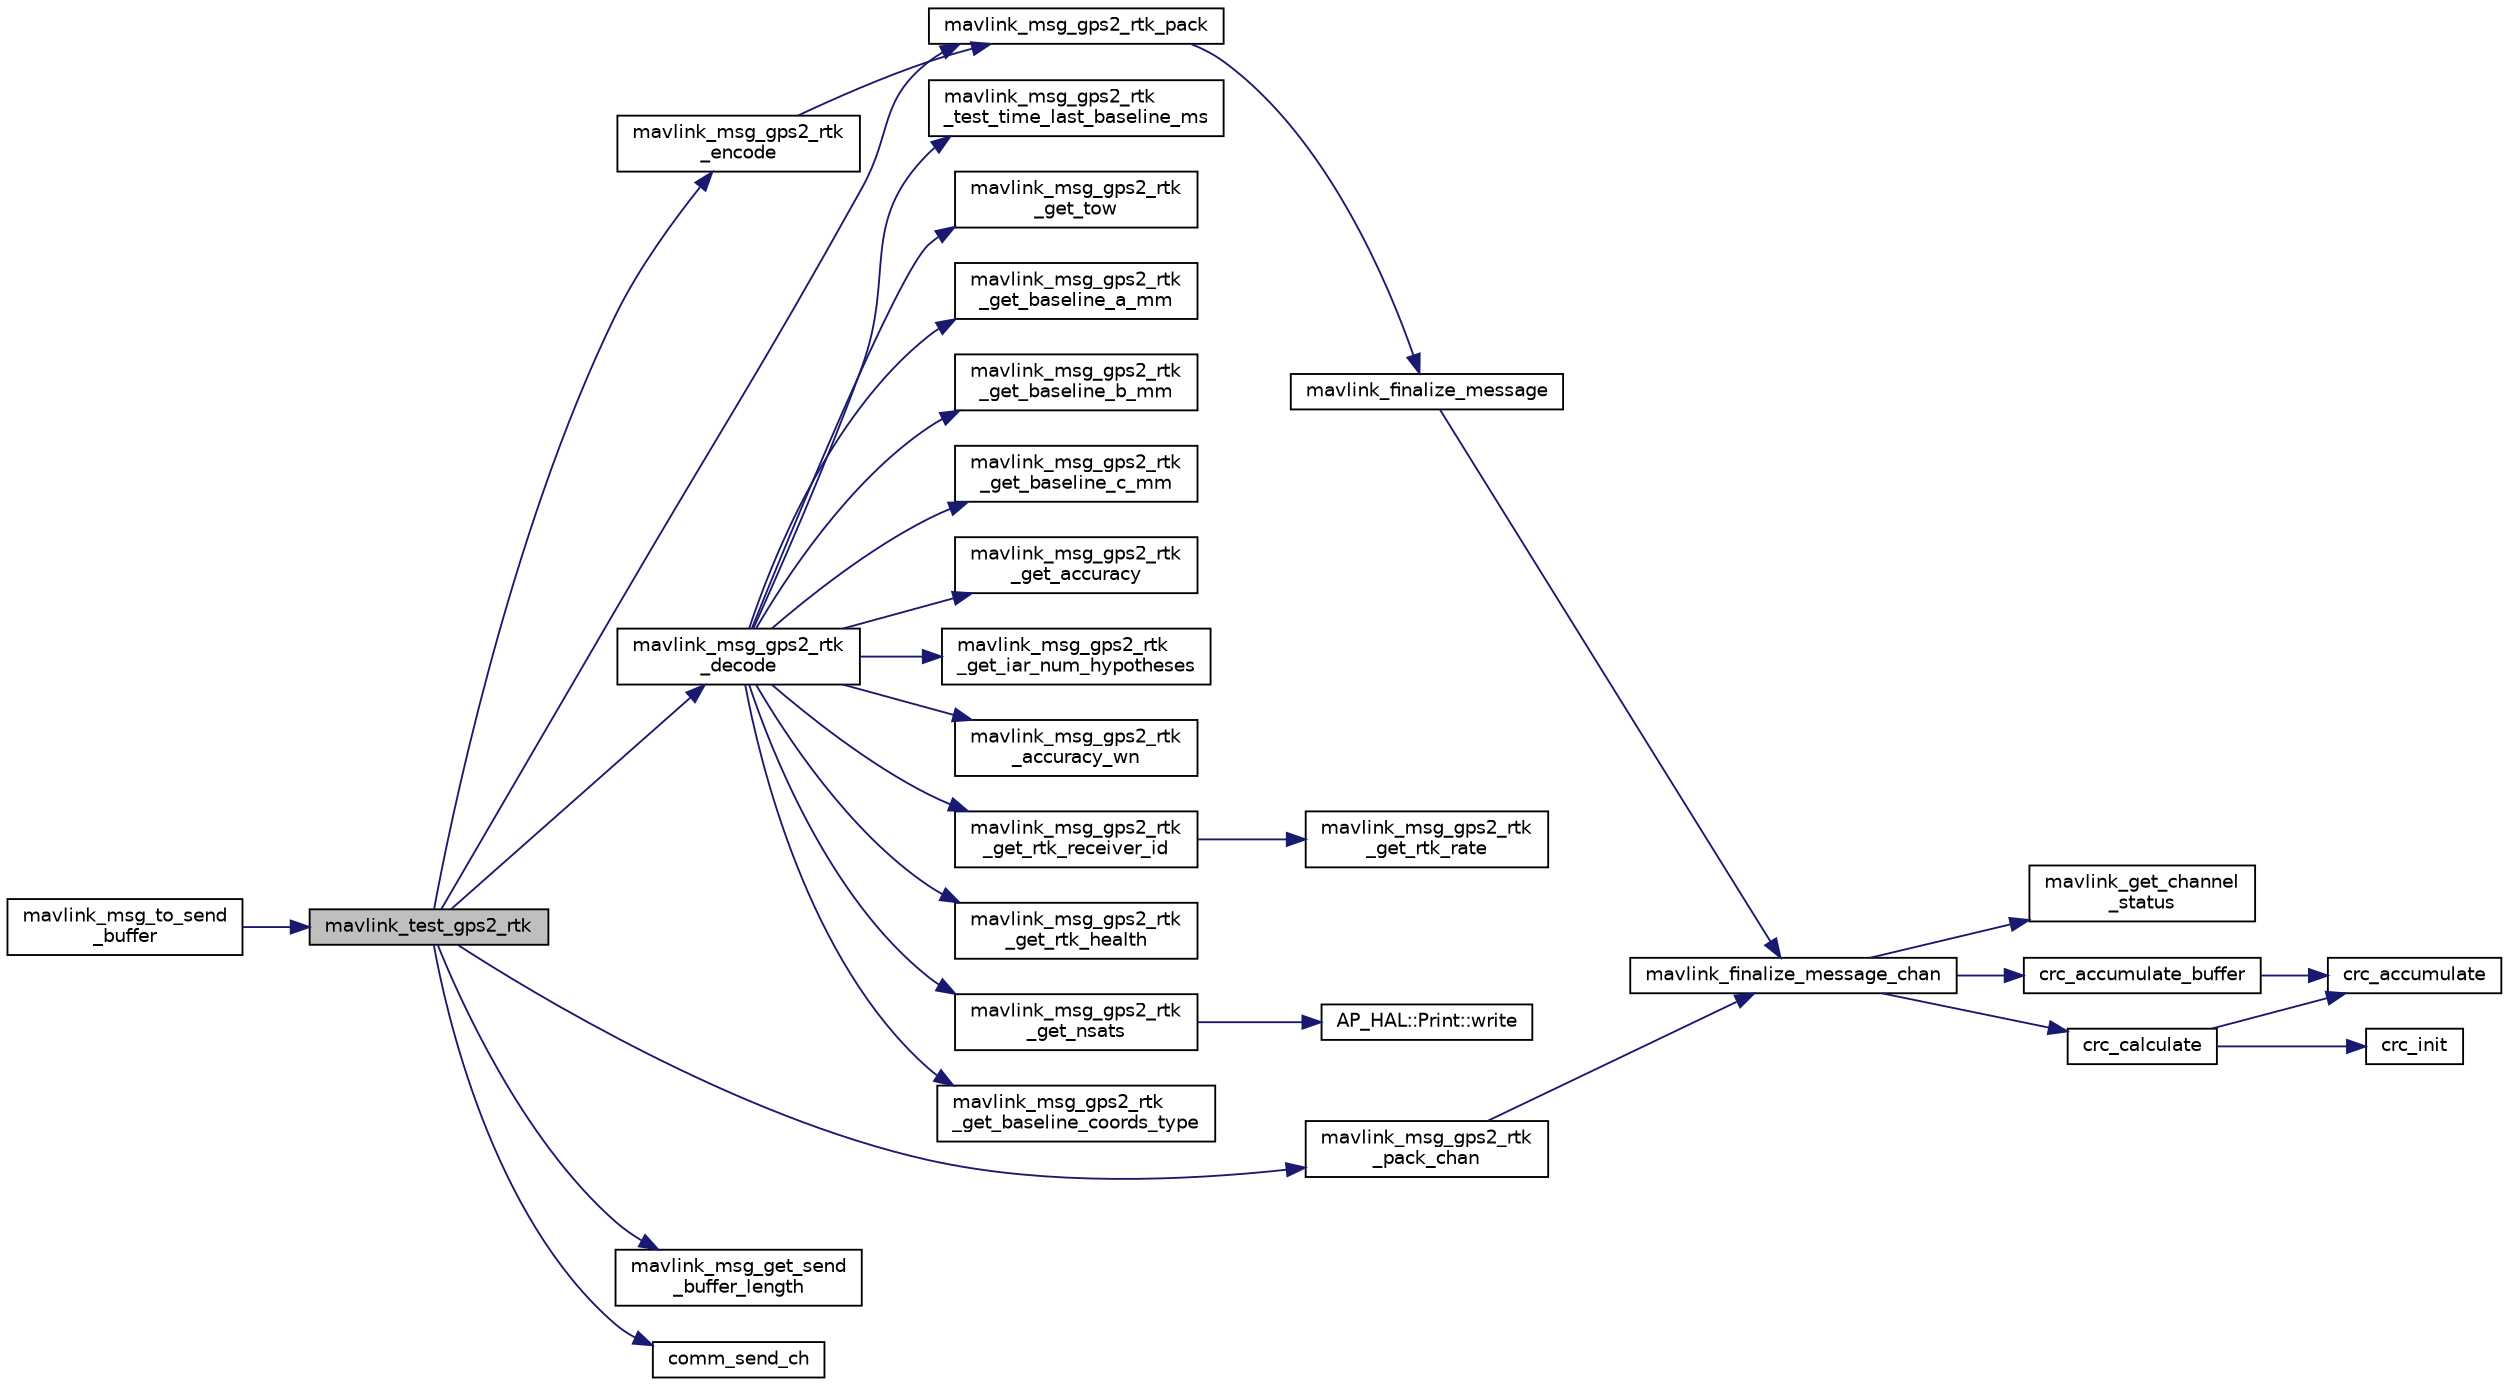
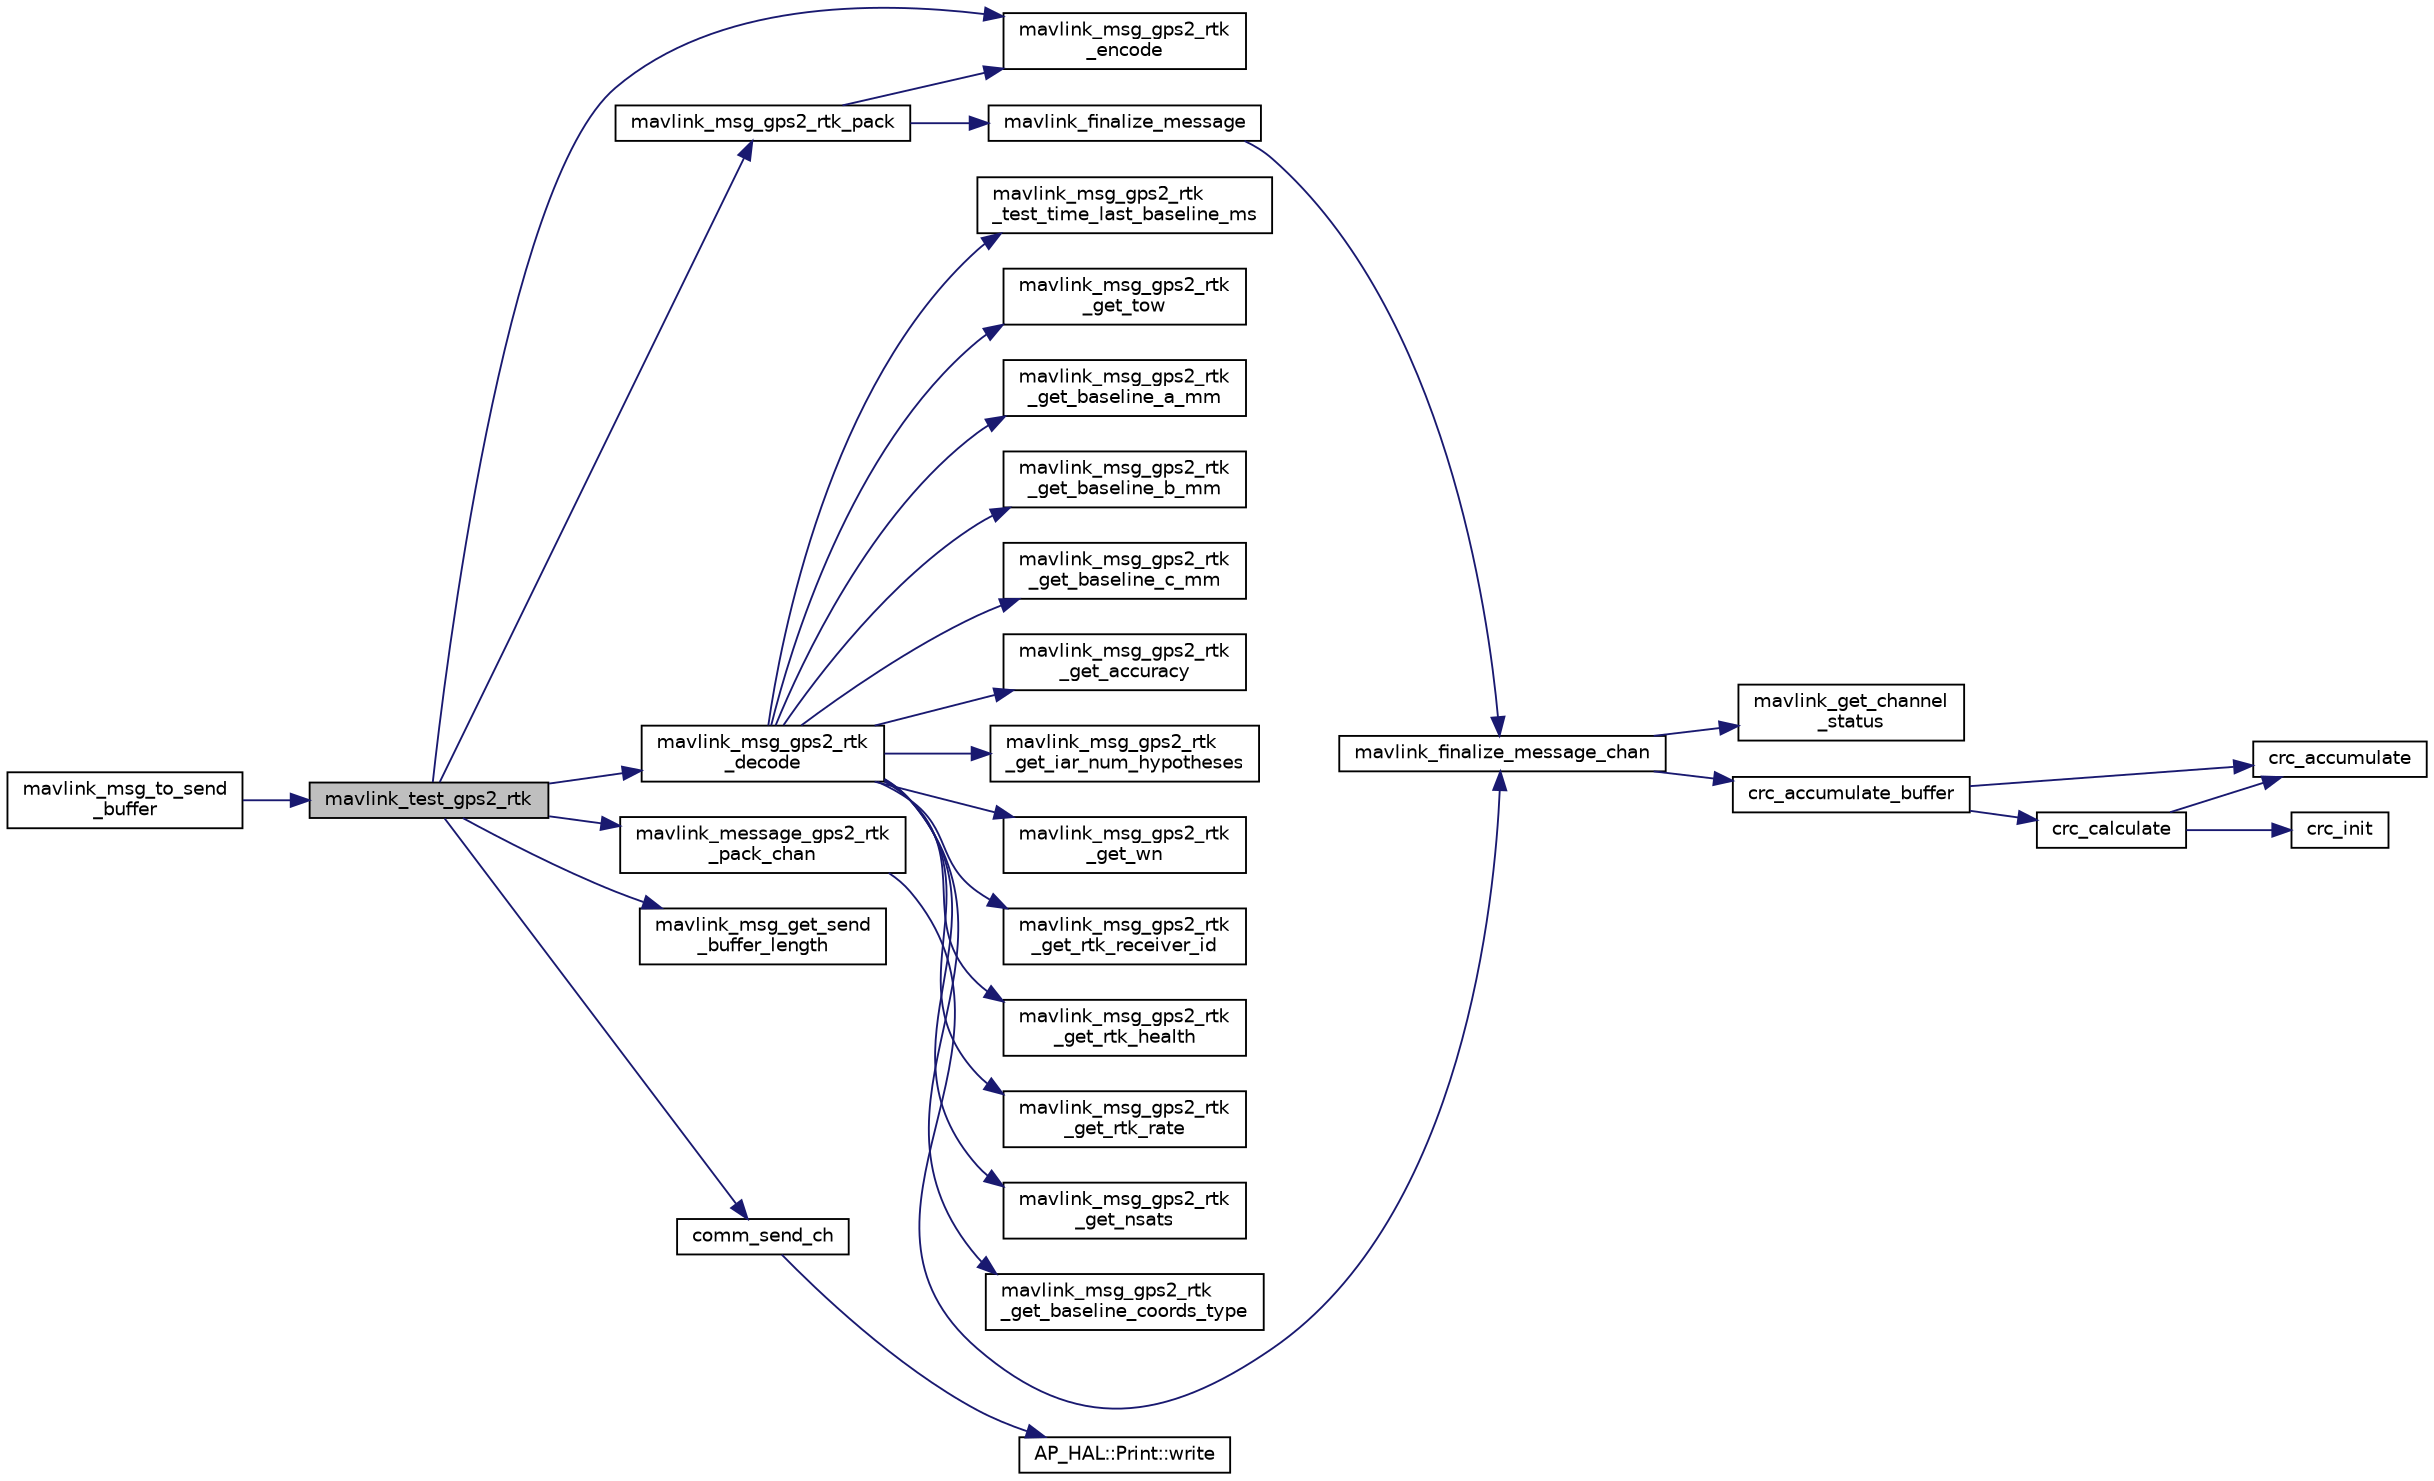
edge "mavlink_msg_gps2_rtk _encode" -> "mavlink_msg_gps2_rtk_pack": reversed
node "mavlink_msg_gps2_rtk _accuracy_wn": label "mavlink_msg_gps2_rtk _accuracy_wn" -> "mavlink_msg_gps2_rtk _get_wn"
edge "mavlink_msg_gps2_rtk _get_rtk_receiver_id" -> "mavlink_msg_gps2_rtk _get_rtk_rate": now "mavlink_msg_gps2_rtk _decode" -> "mavlink_msg_gps2_rtk _get_rtk_rate"
edge "mavlink_finalize_message_chan" -> "crc_calculate": now "crc_accumulate_buffer" -> "crc_calculate"
edge "mavlink_msg_gps2_rtk _get_nsats" -> "AP_HAL::Print::write": now "comm_send_ch" -> "AP_HAL::Print::write"
node "mavlink_msg_gps2_rtk _pack_chan": label "mavlink_msg_gps2_rtk _pack_chan" -> "mavlink_message_gps2_rtk _pack_chan"
